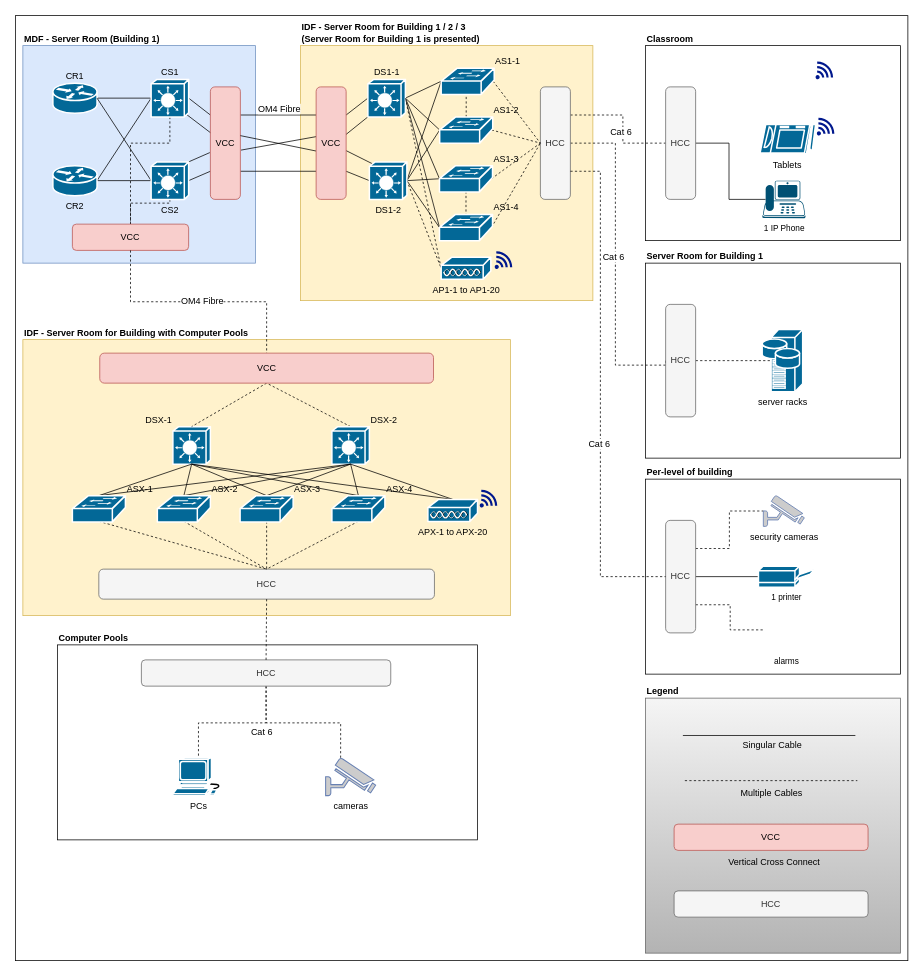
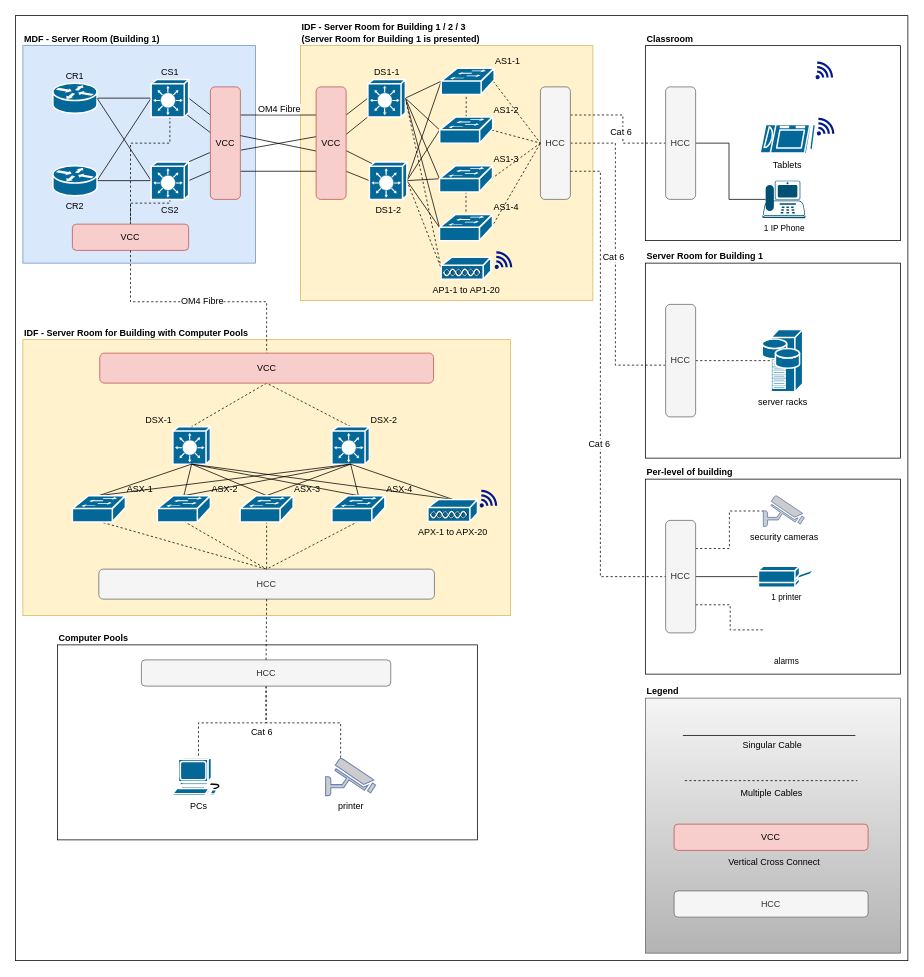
node "cameras": label "cameras" -> "printer"
